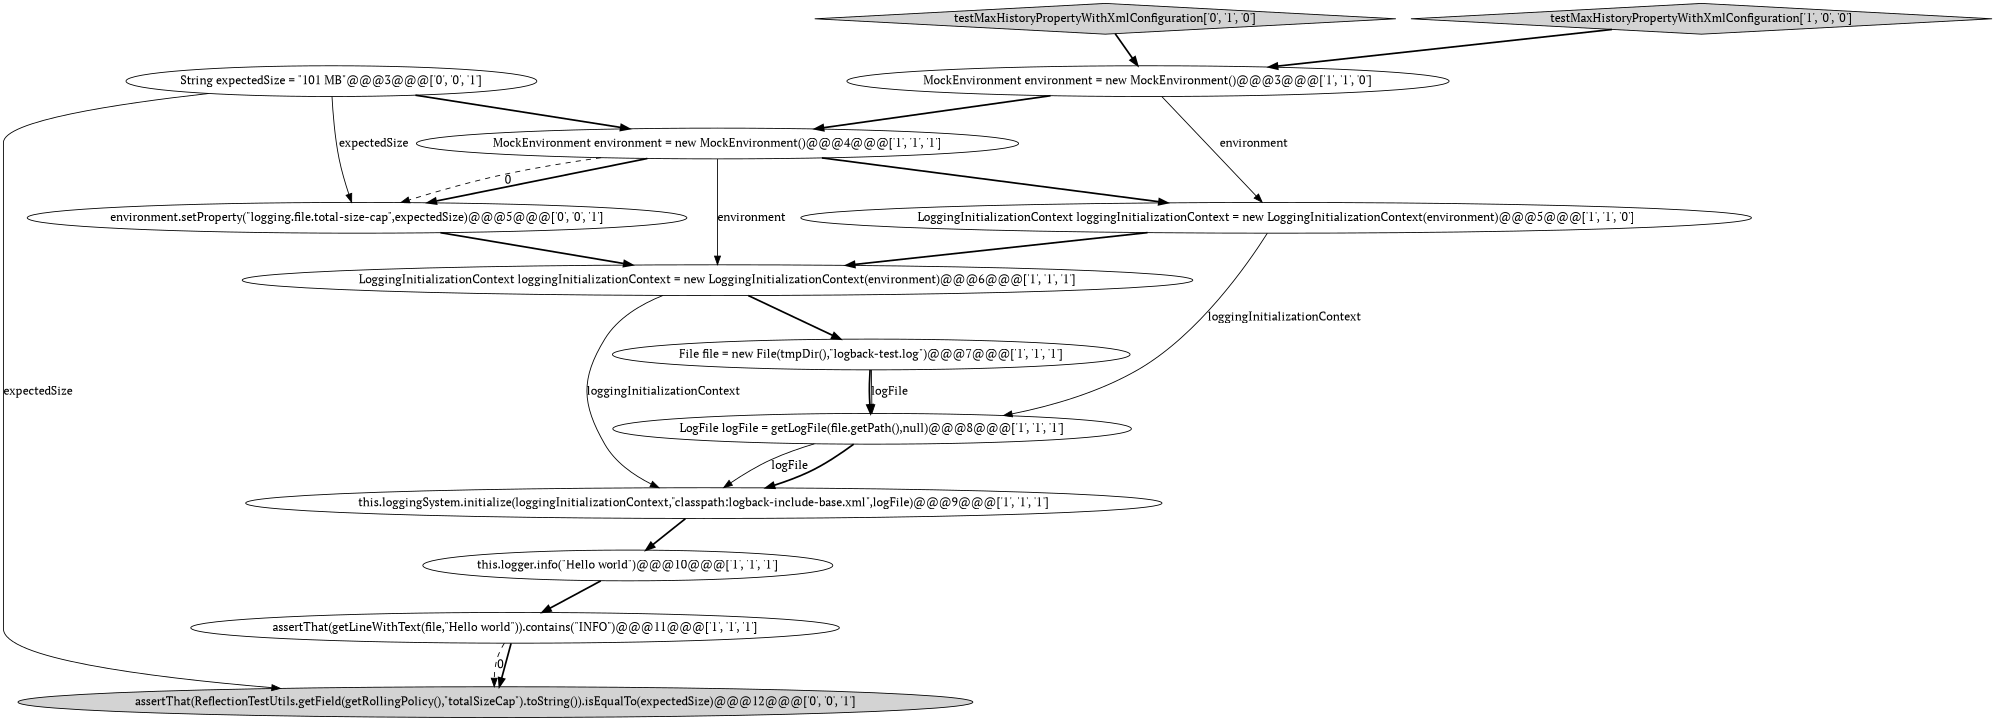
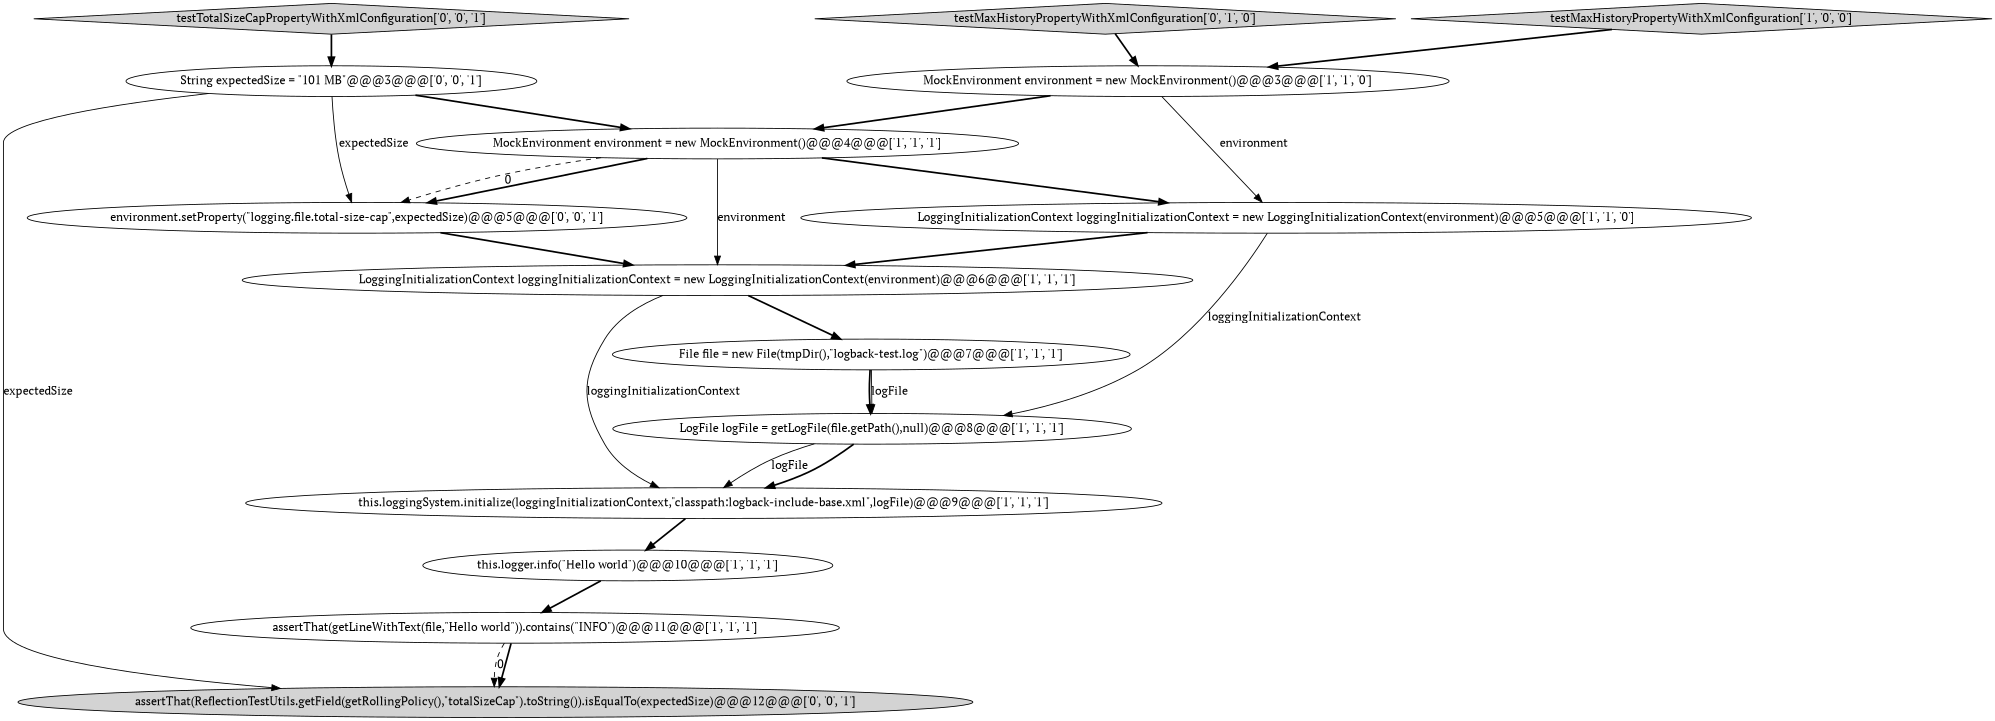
node "testTotalSizeCapPropertyWithXmlConfiguration['0', '0', '1']": added
